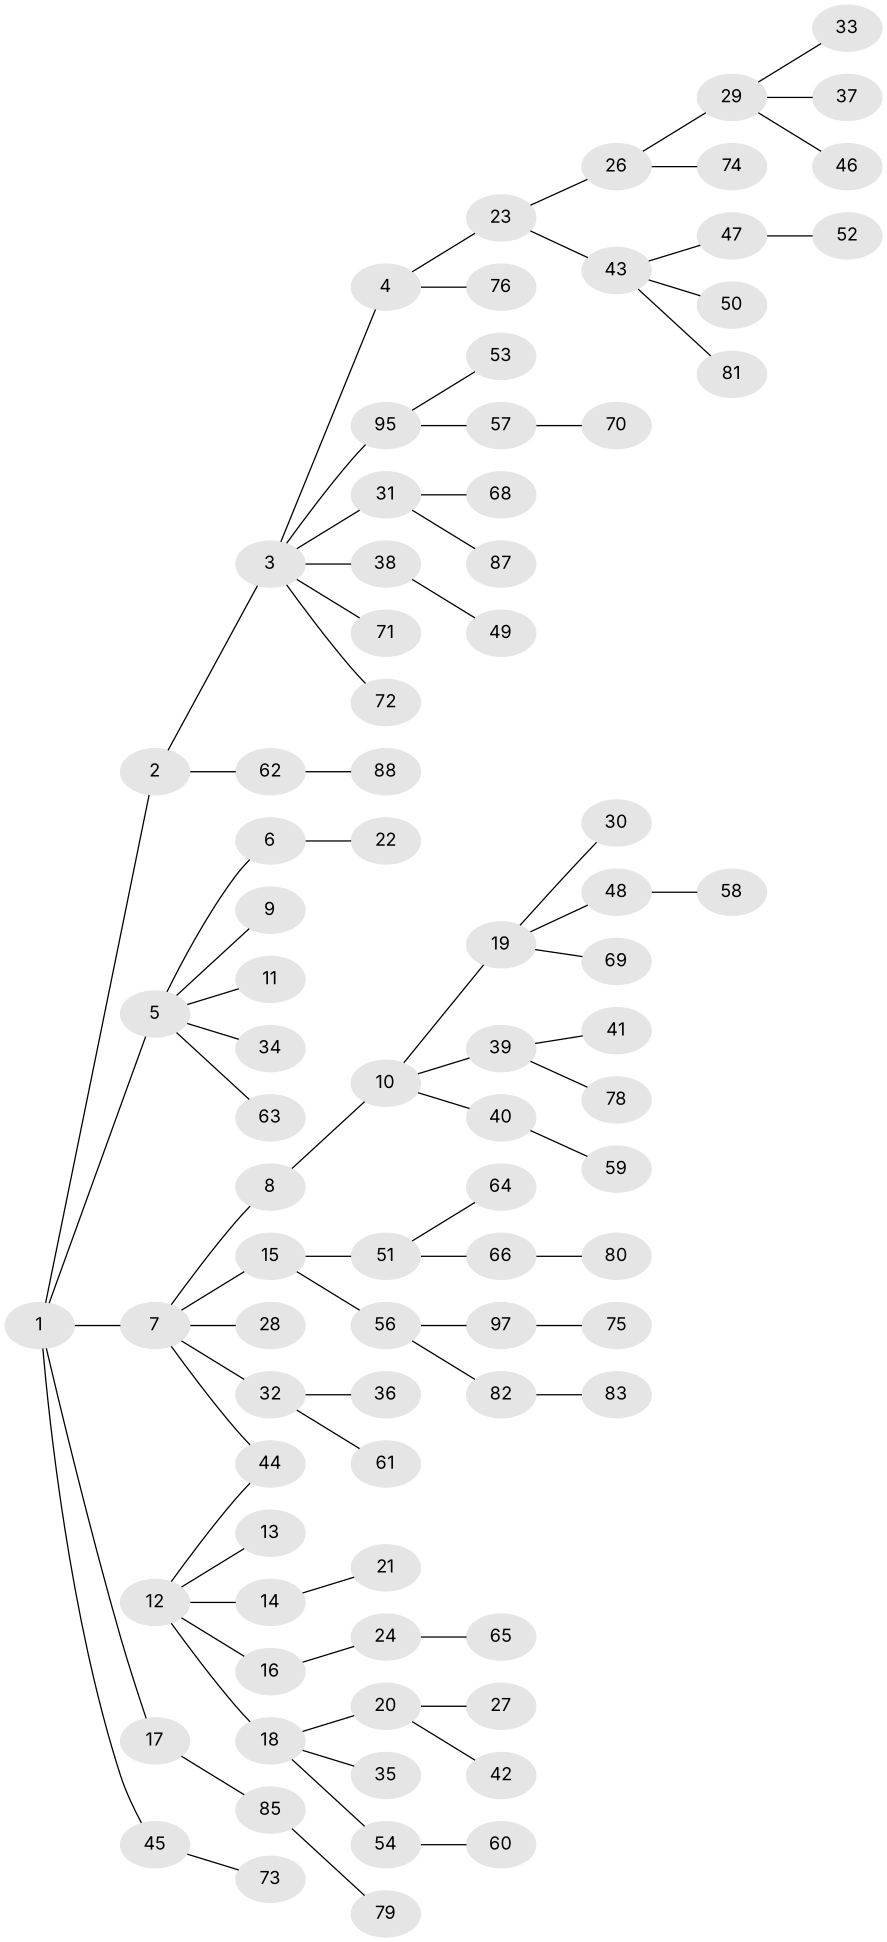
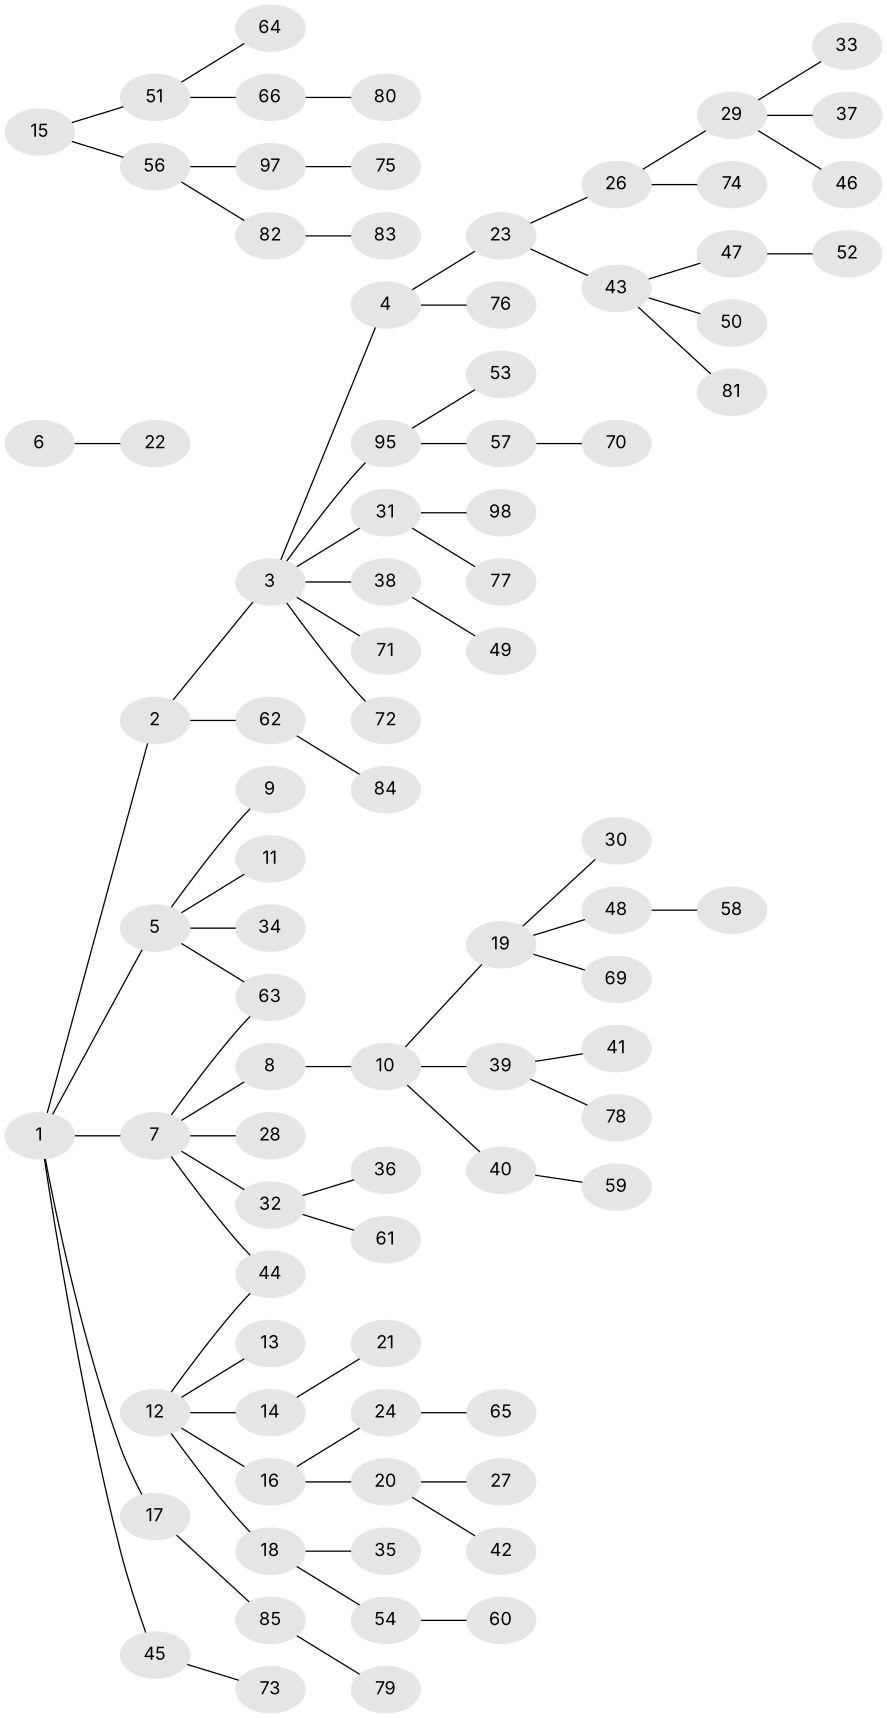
node "68": label "68" -> "98"
node "87": label "87" -> "77"
node "88": label "88" -> "84"
edge "6" -- "5": removed
edge "15" -- "7": now "63" -- "7"
edge "20" -- "18": now "20" -- "16"
